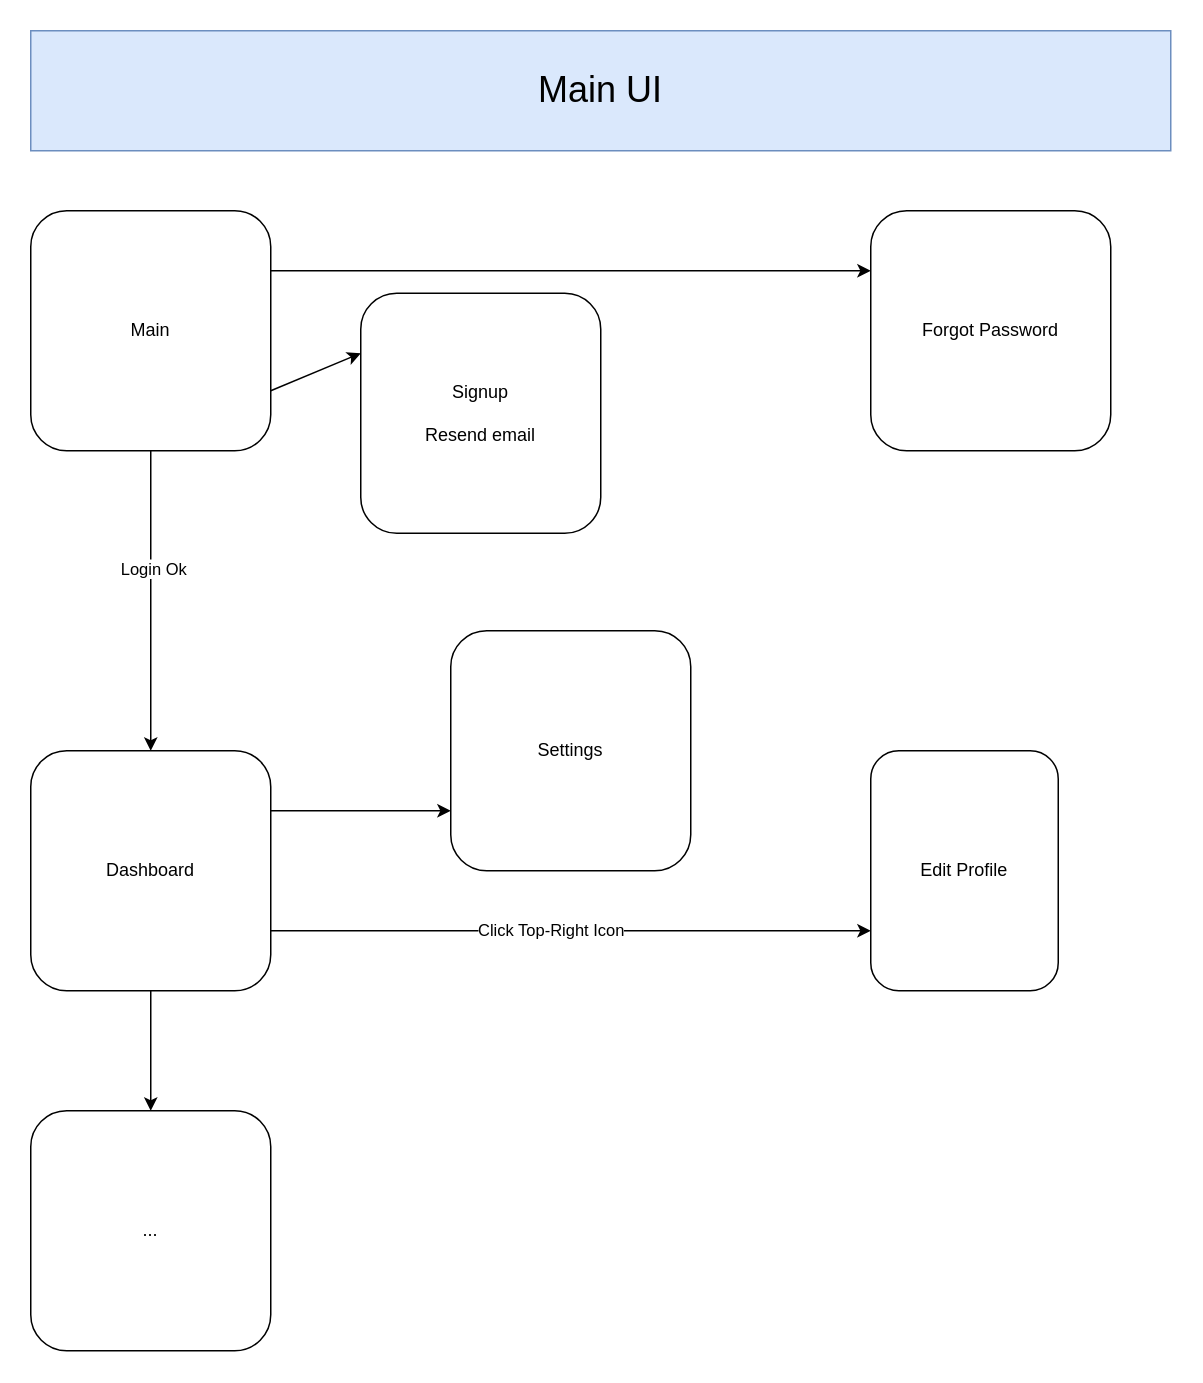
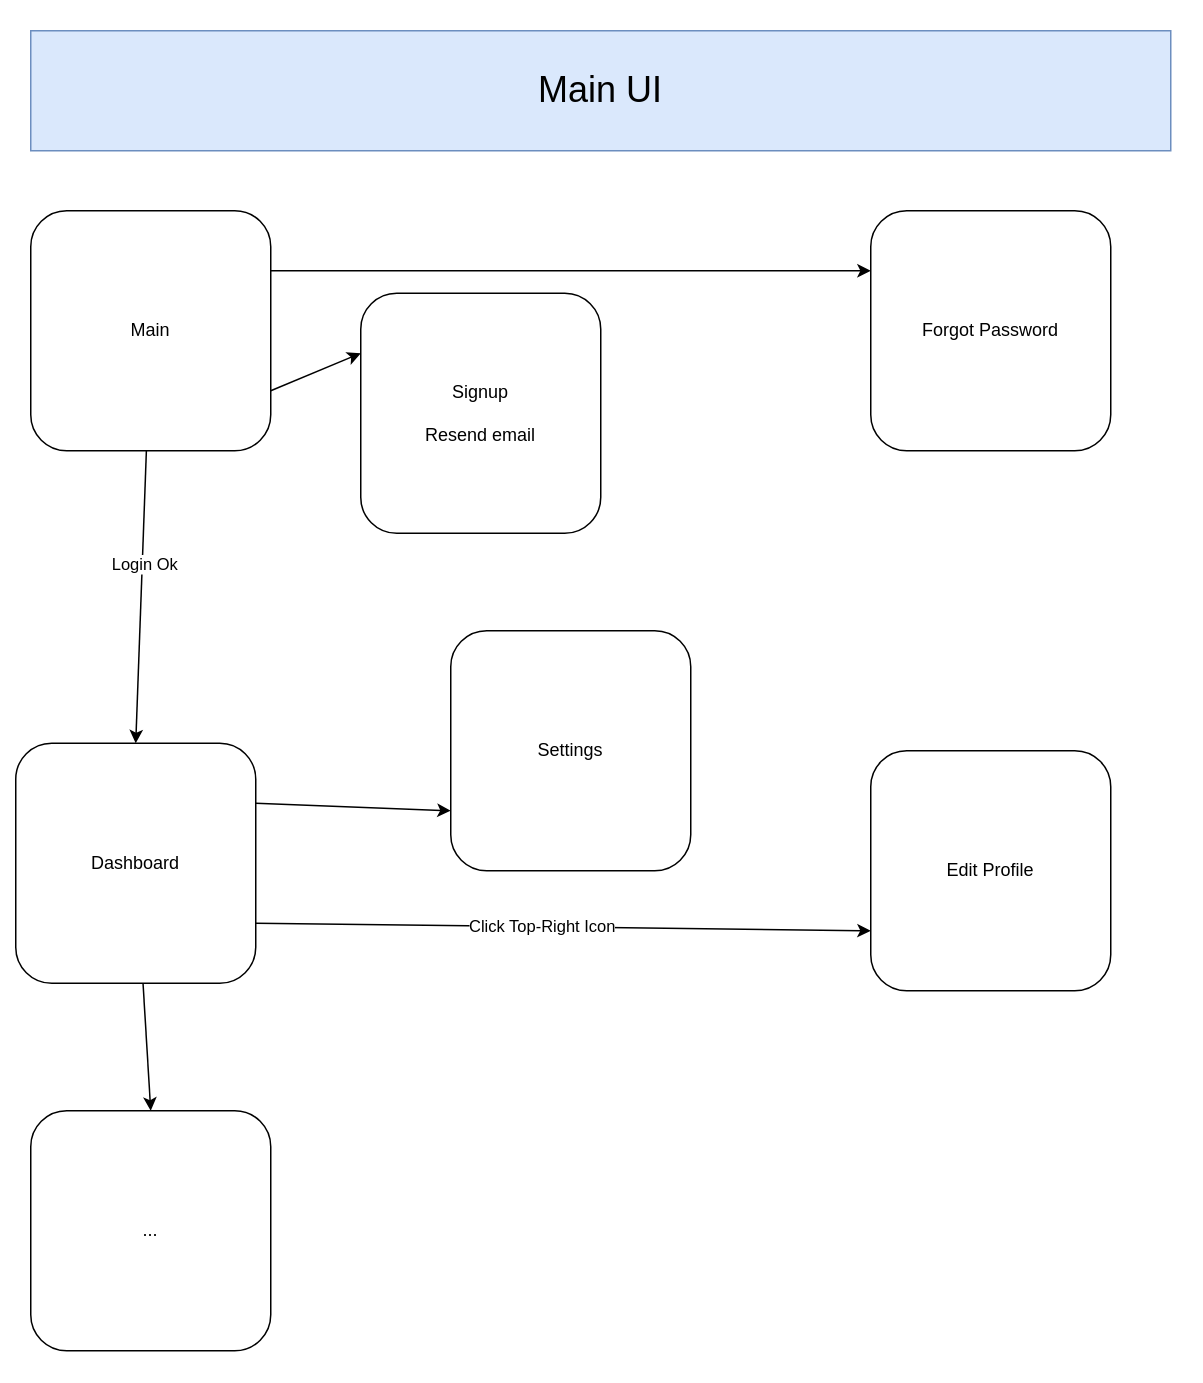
node "Dashboard": moved (151, 871) -> (136, 863)
node "Edit Profile": size 188x240 -> 240x240
